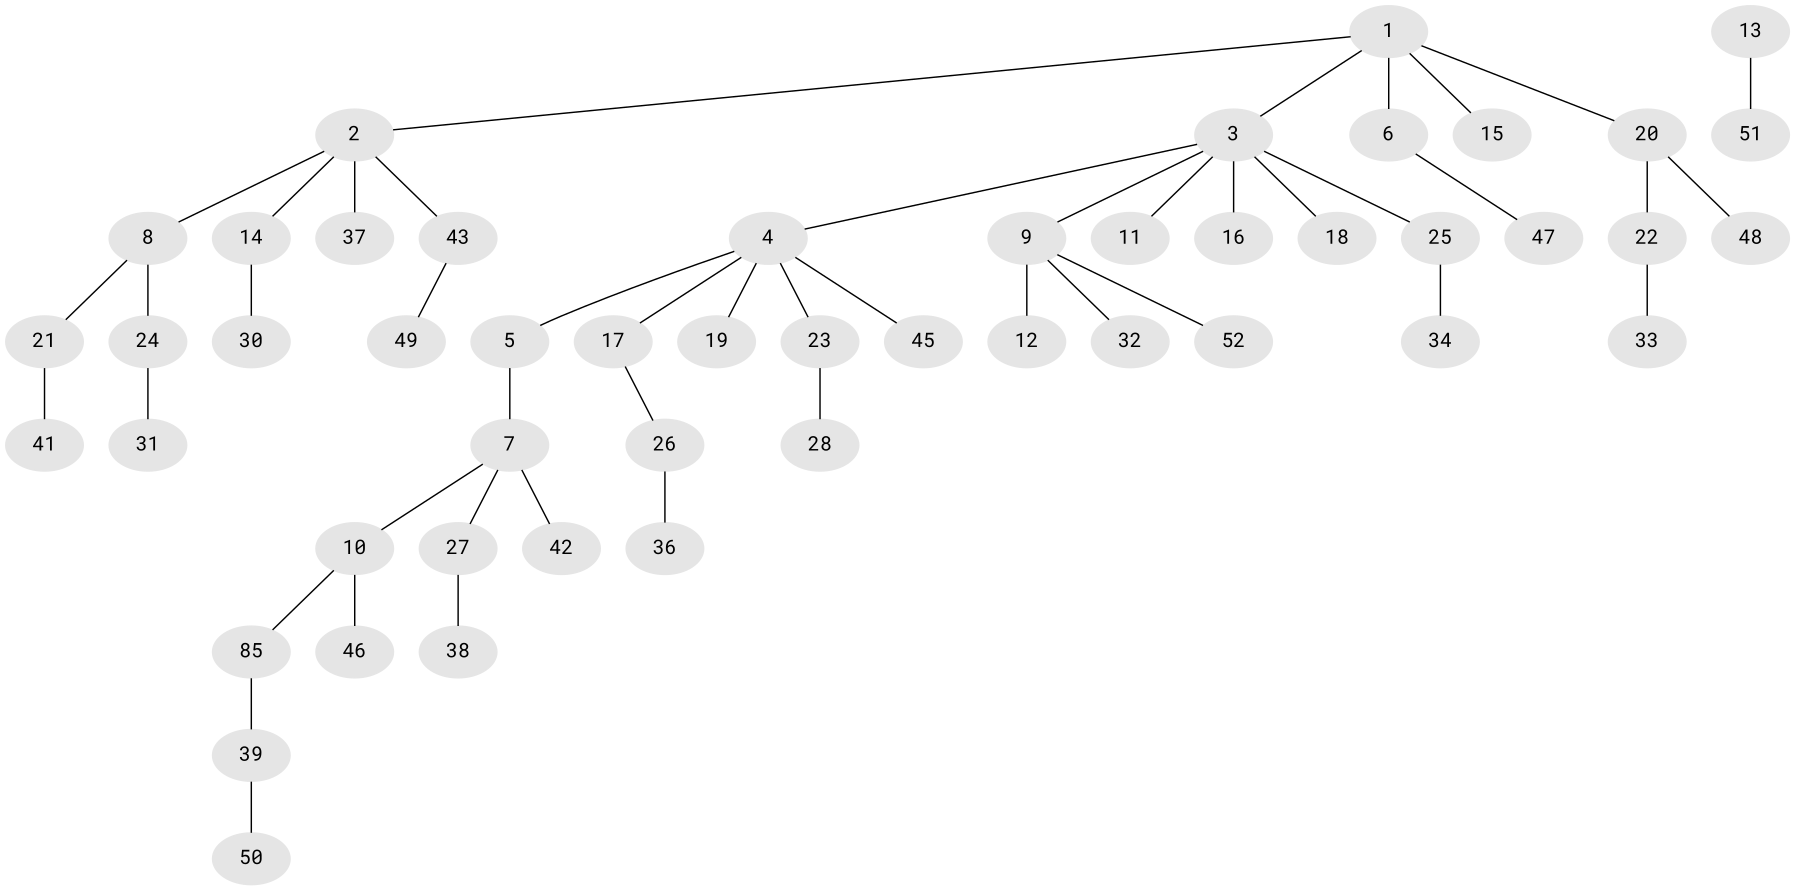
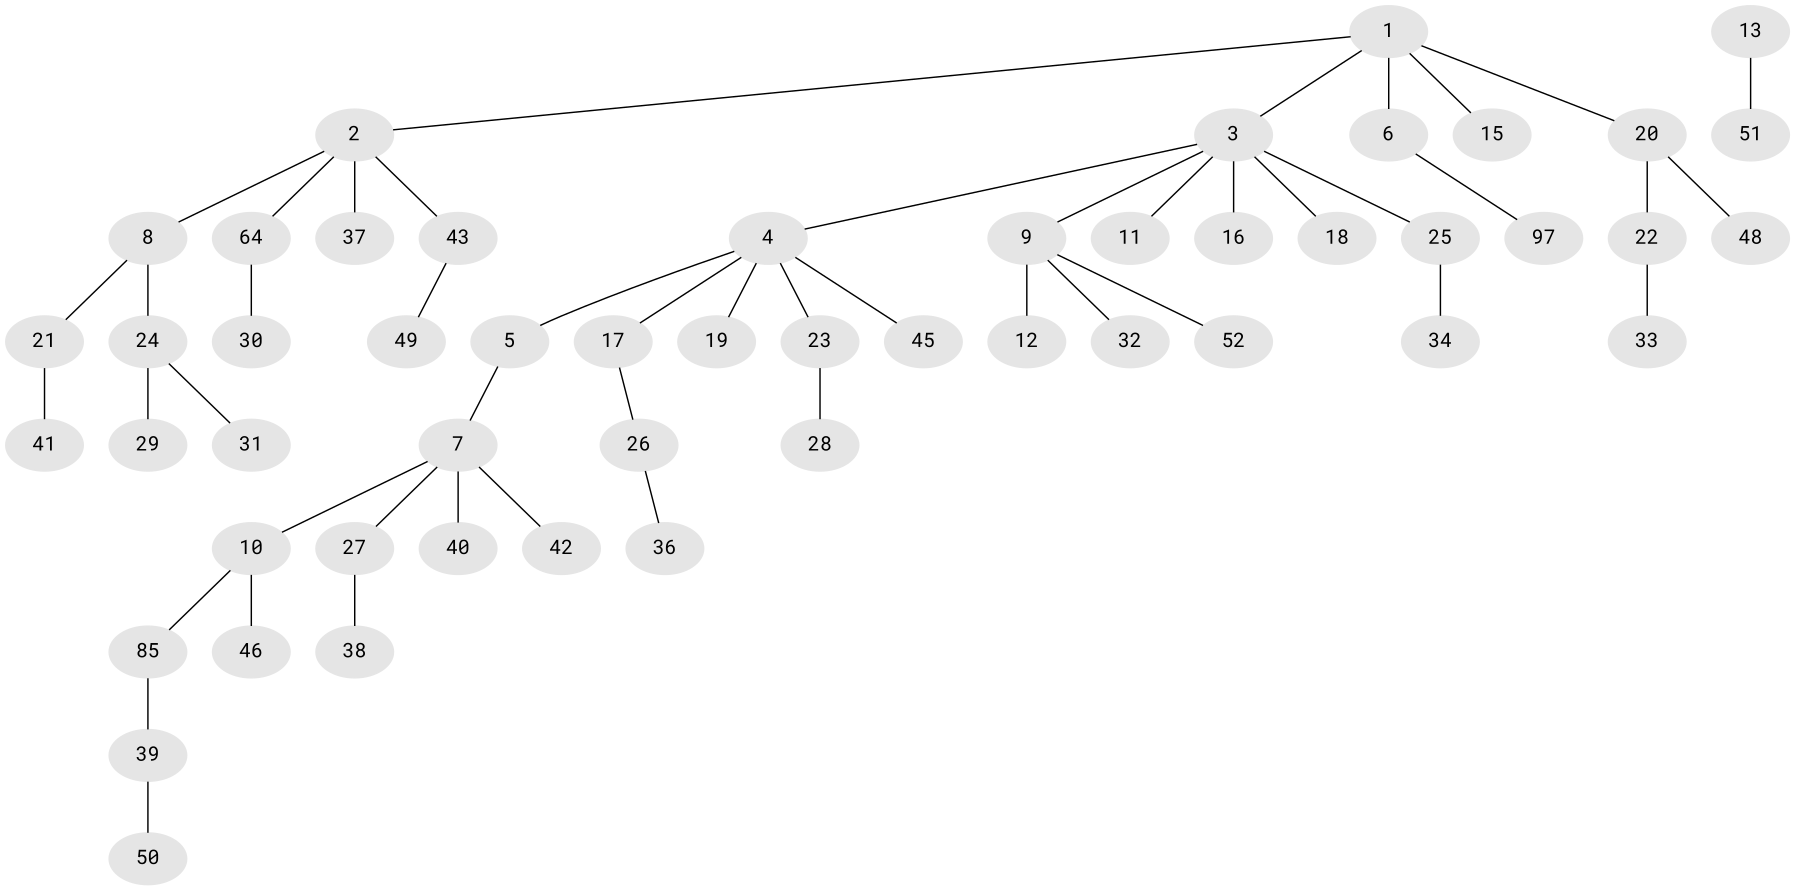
node "14": label "14" -> "64"
node "47": label "47" -> "97"
node "29": added
node "40": added
